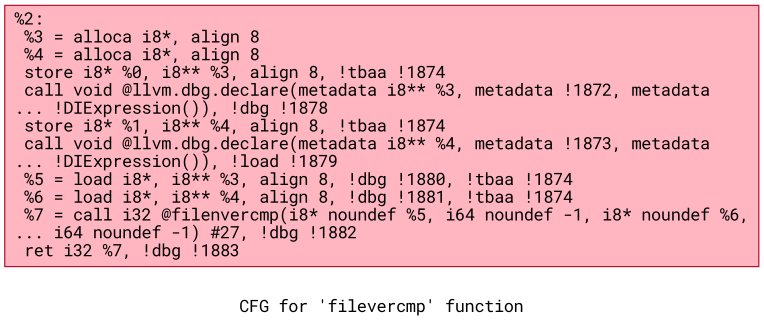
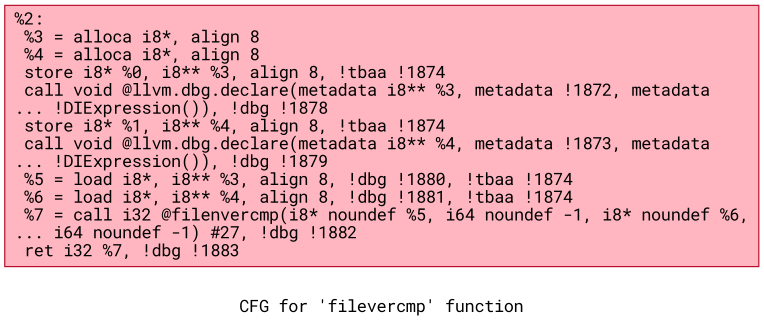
node "%2:": text "... !DIExpression()), !load !1879" -> "... !DIExpression()), !dbg !1879"
